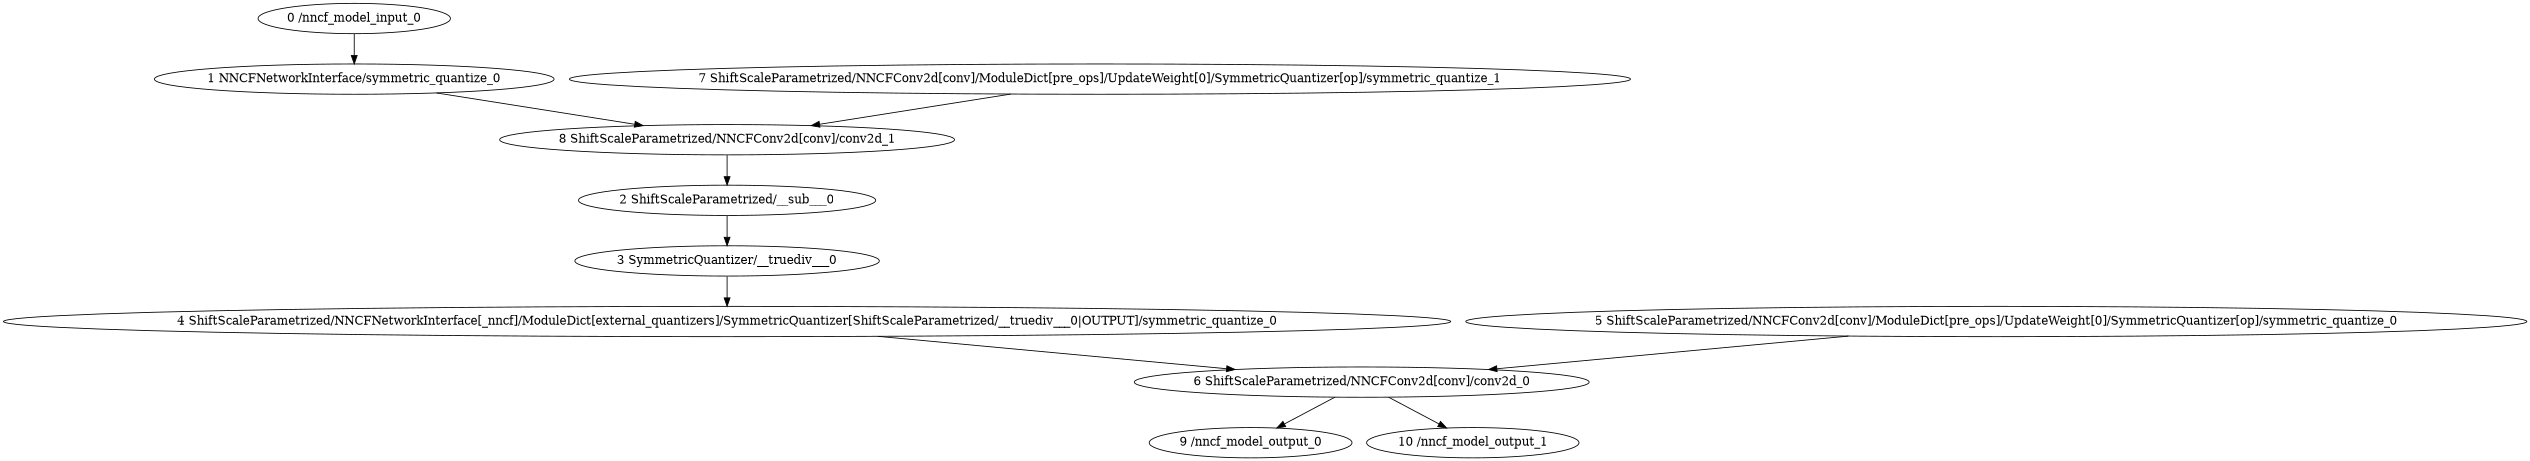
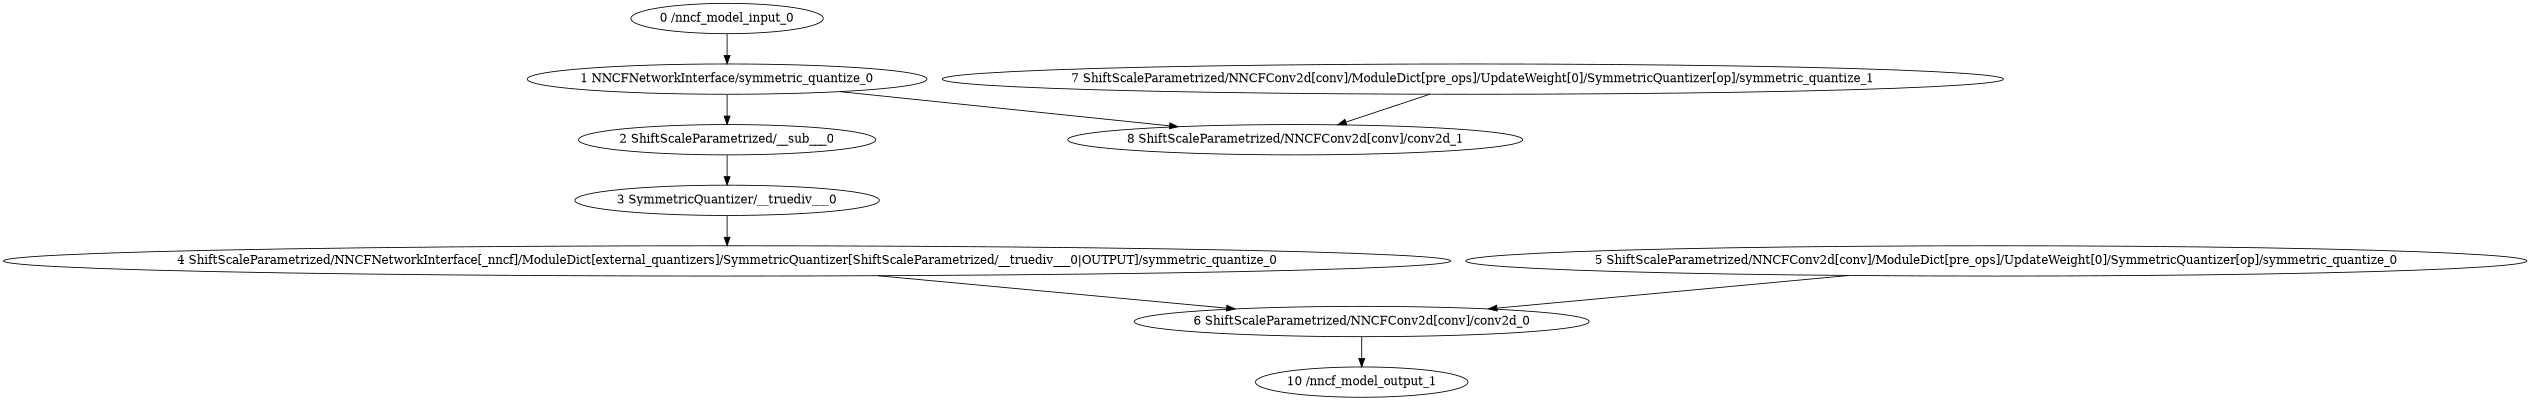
edge "8 ShiftScaleParametrized/NNCFConv2d[conv]/conv2d_1" -> "2 ShiftScaleParametrized/__sub___0": now "1 NNCFNetworkInterface/symmetric_quantize_0" -> "2 ShiftScaleParametrized/__sub___0"
node "9 /nncf_model_output_0": removed
